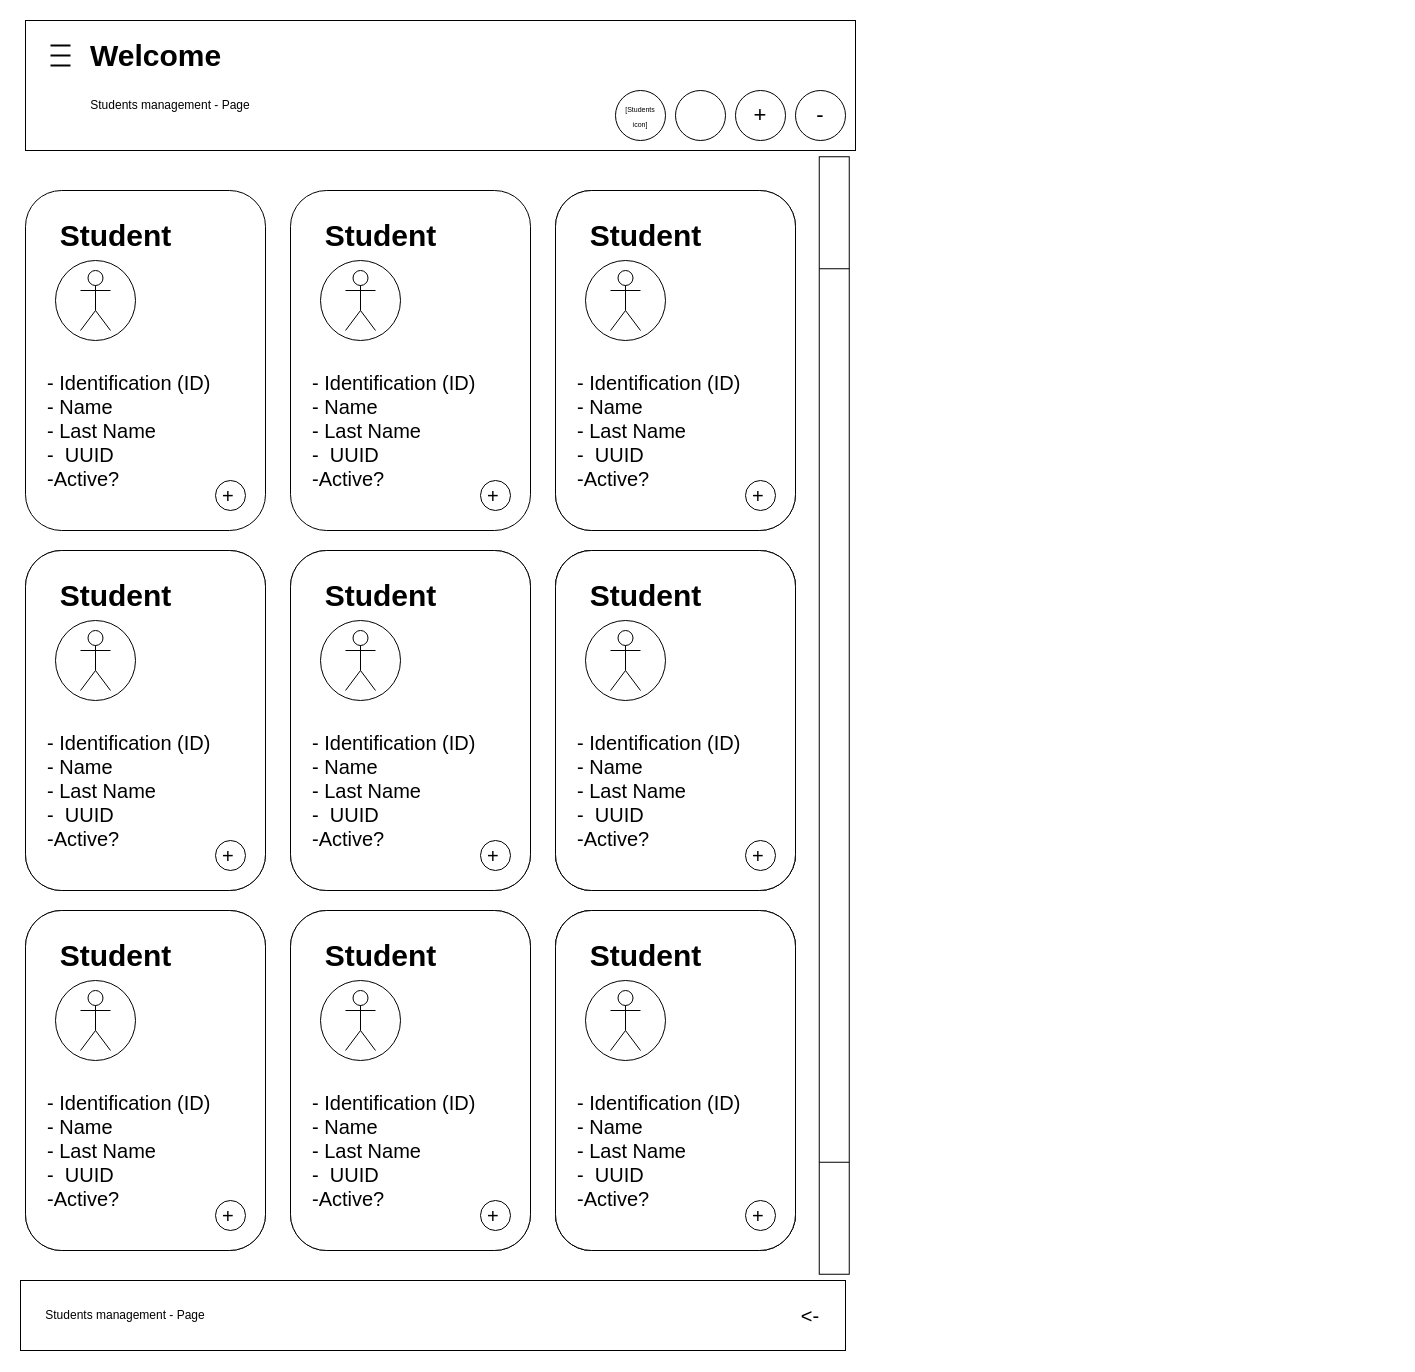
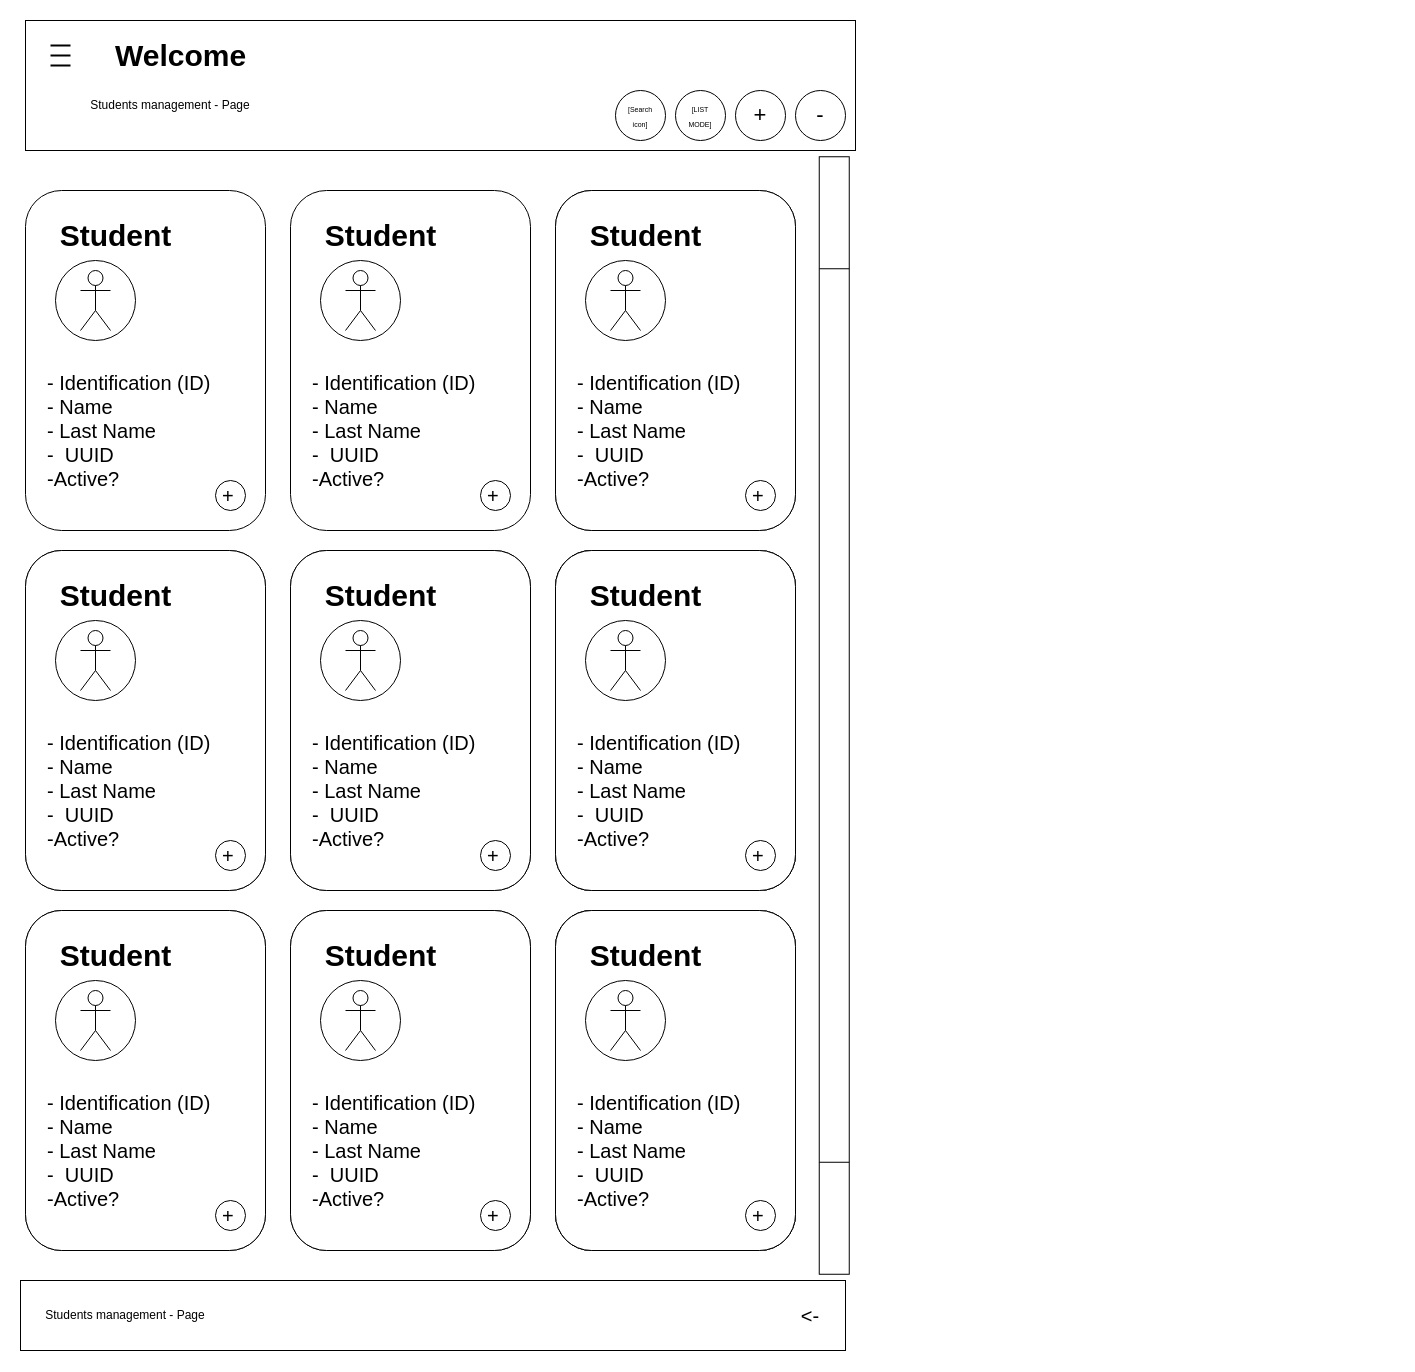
node "Welcome": moved (156, 56) -> (181, 56)
node "[Students icon]": label "[Students icon]" -> "[Search icon]"
node "[LIST MODE]": added
